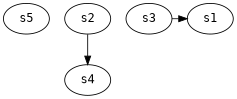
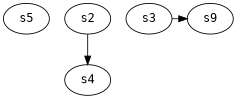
node "s1": label "s1" -> "s9"
